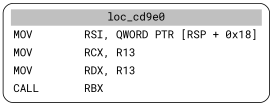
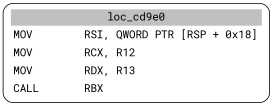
node "loc_cd9e0": text "MOV        RCX, R13" -> "MOV        RCX, R12"
